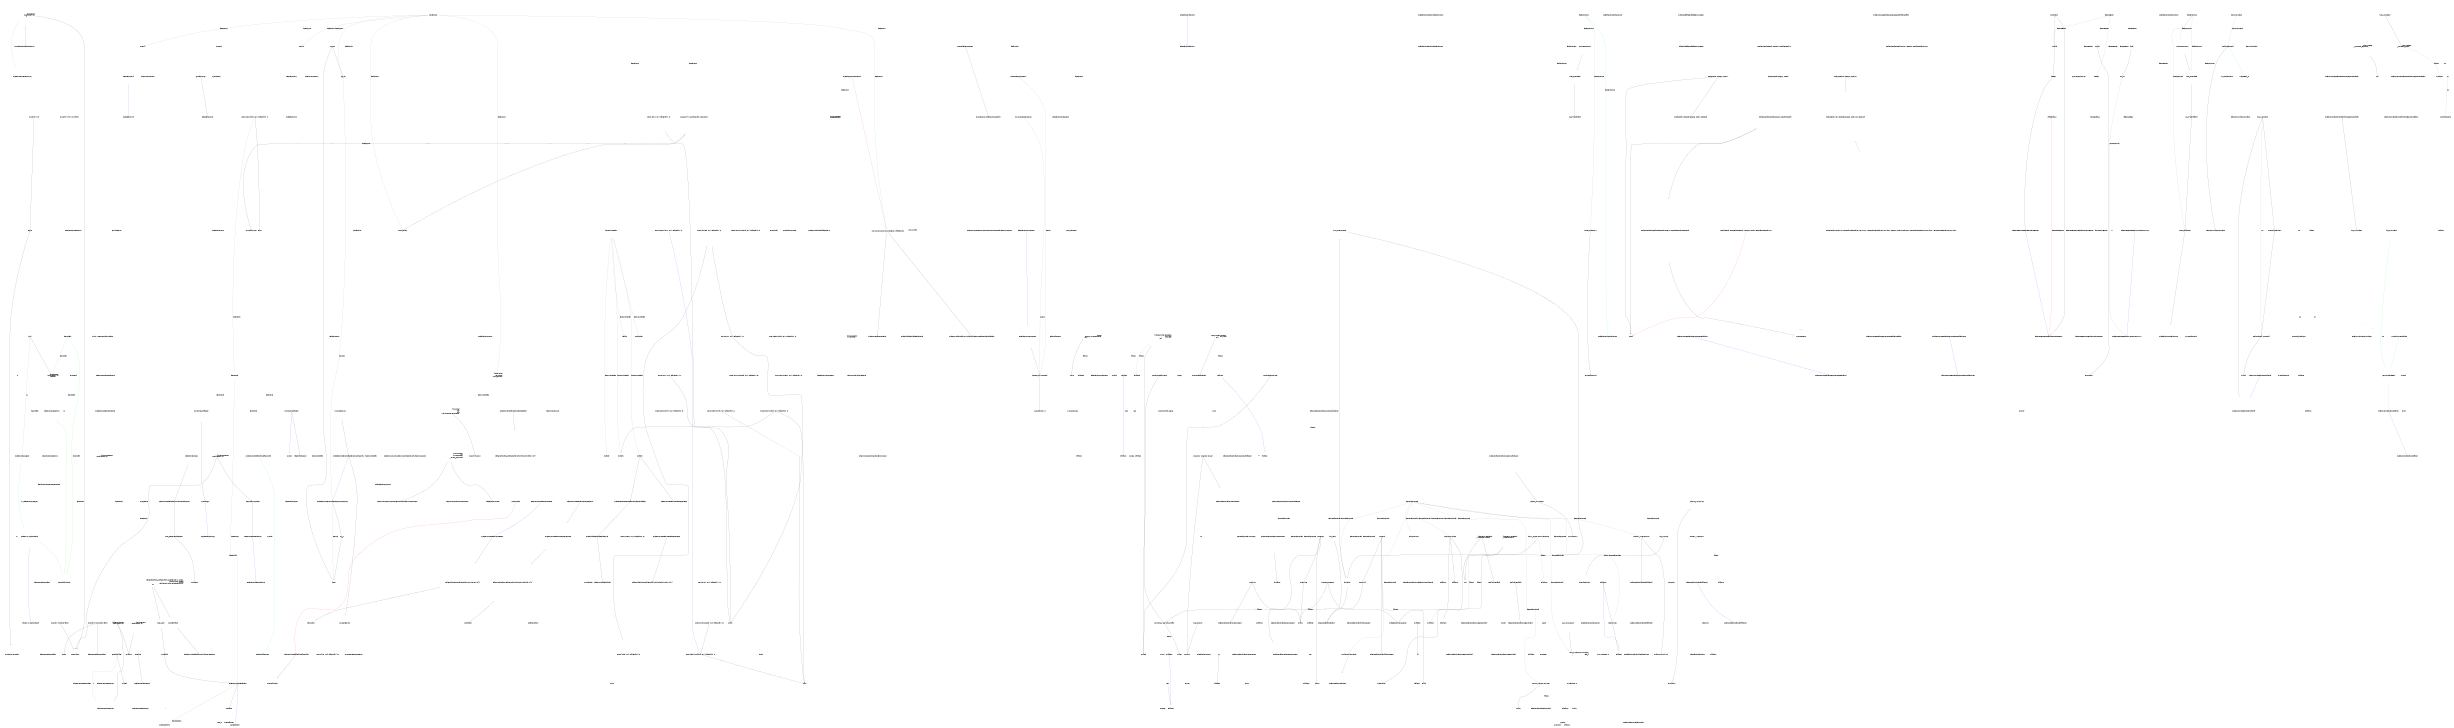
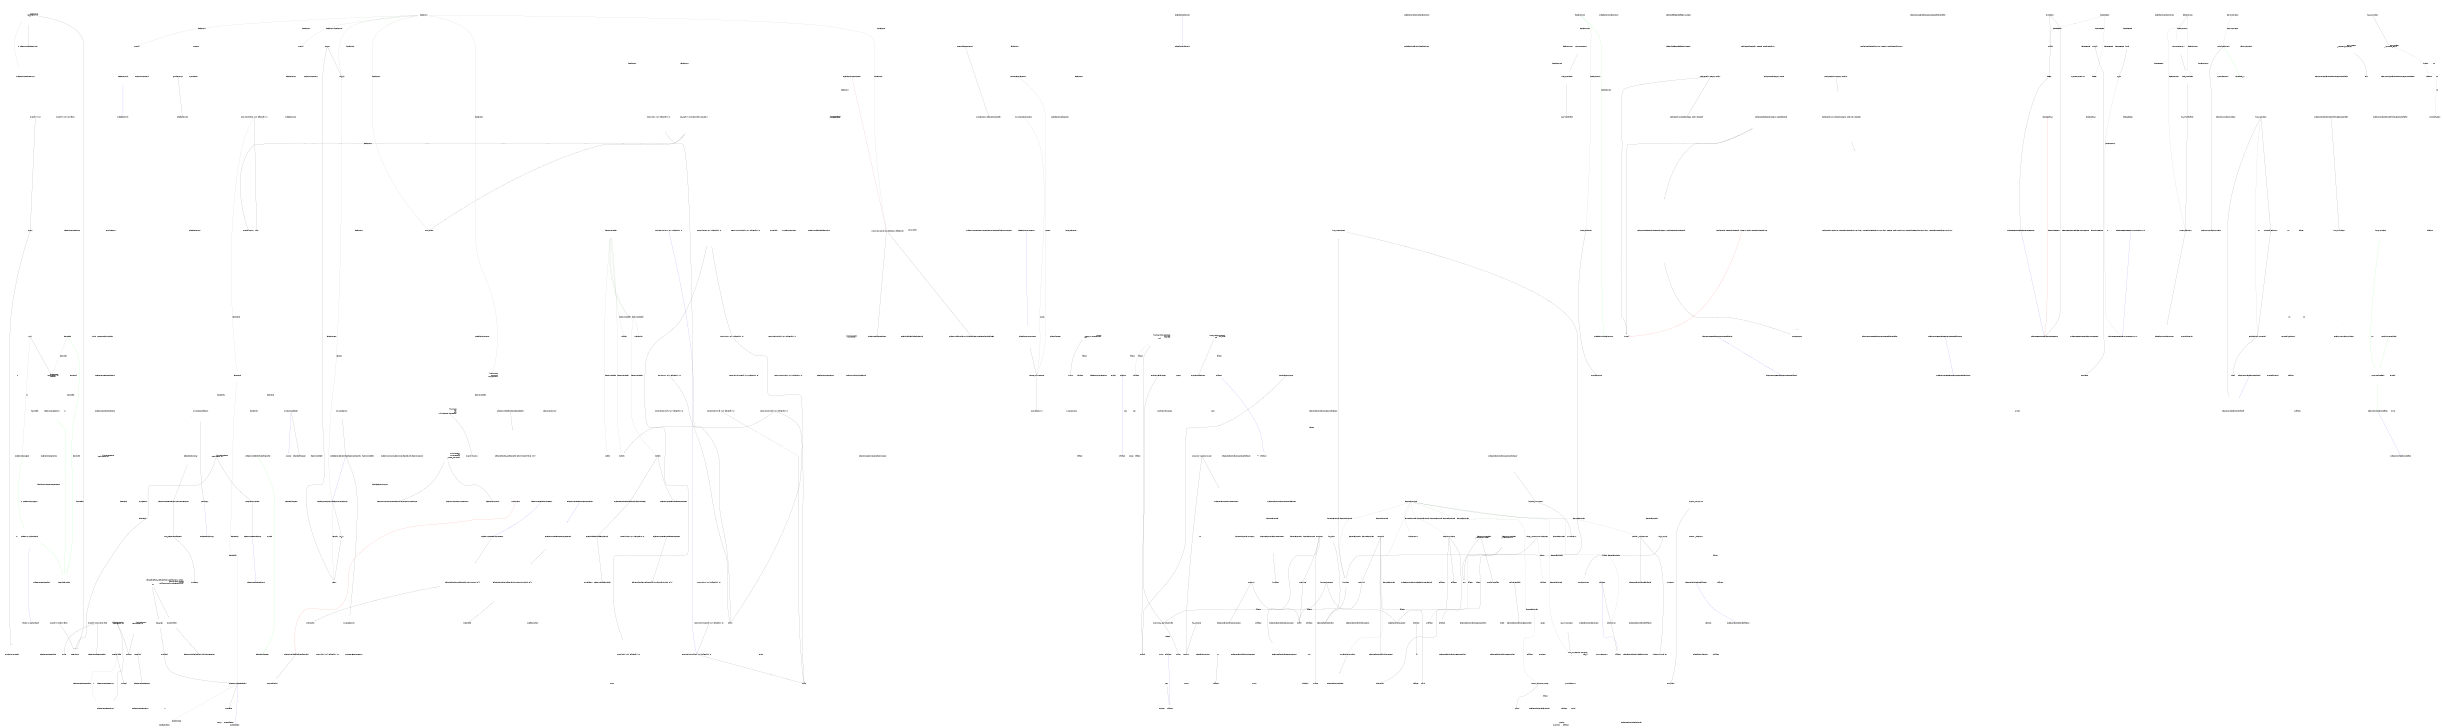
node "2: lambda.ExceptionHandled = true": label "2: lambda.ExceptionHandled = true" -> "2: filterContext.ExceptionHandled = true"
